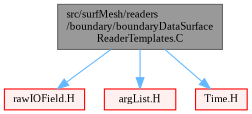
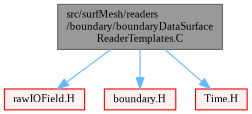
node "argList.H": label "argList.H" -> "boundary.H"
